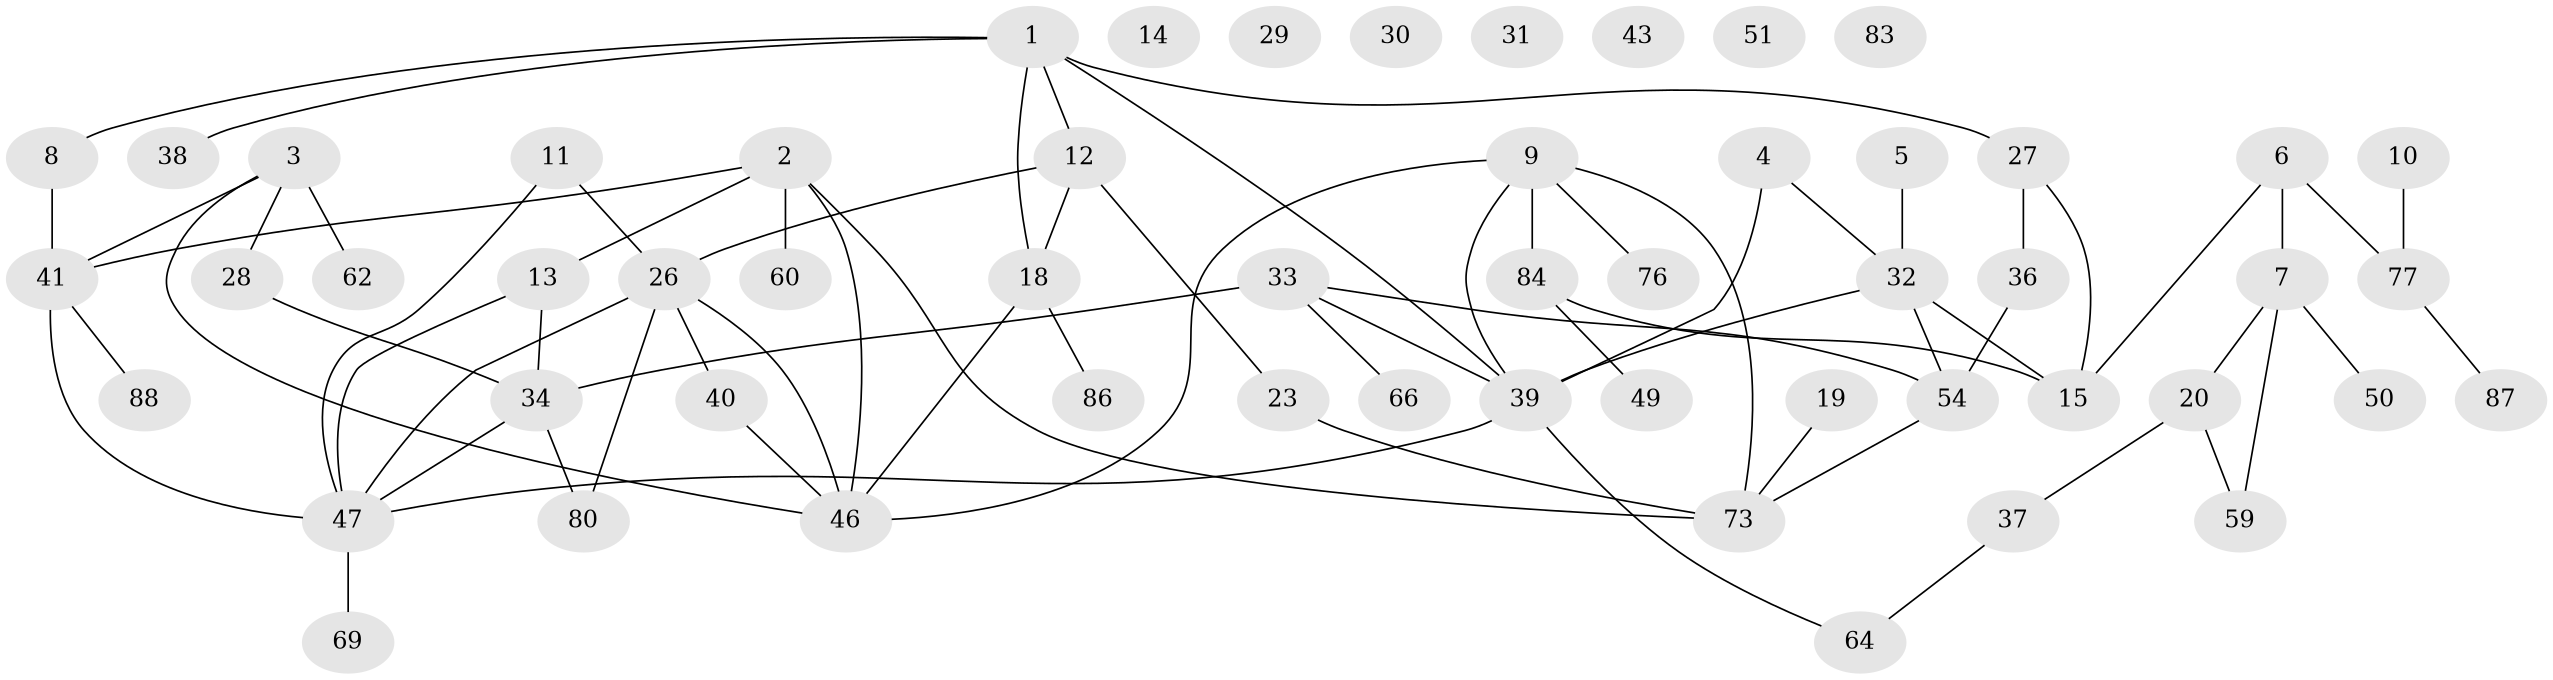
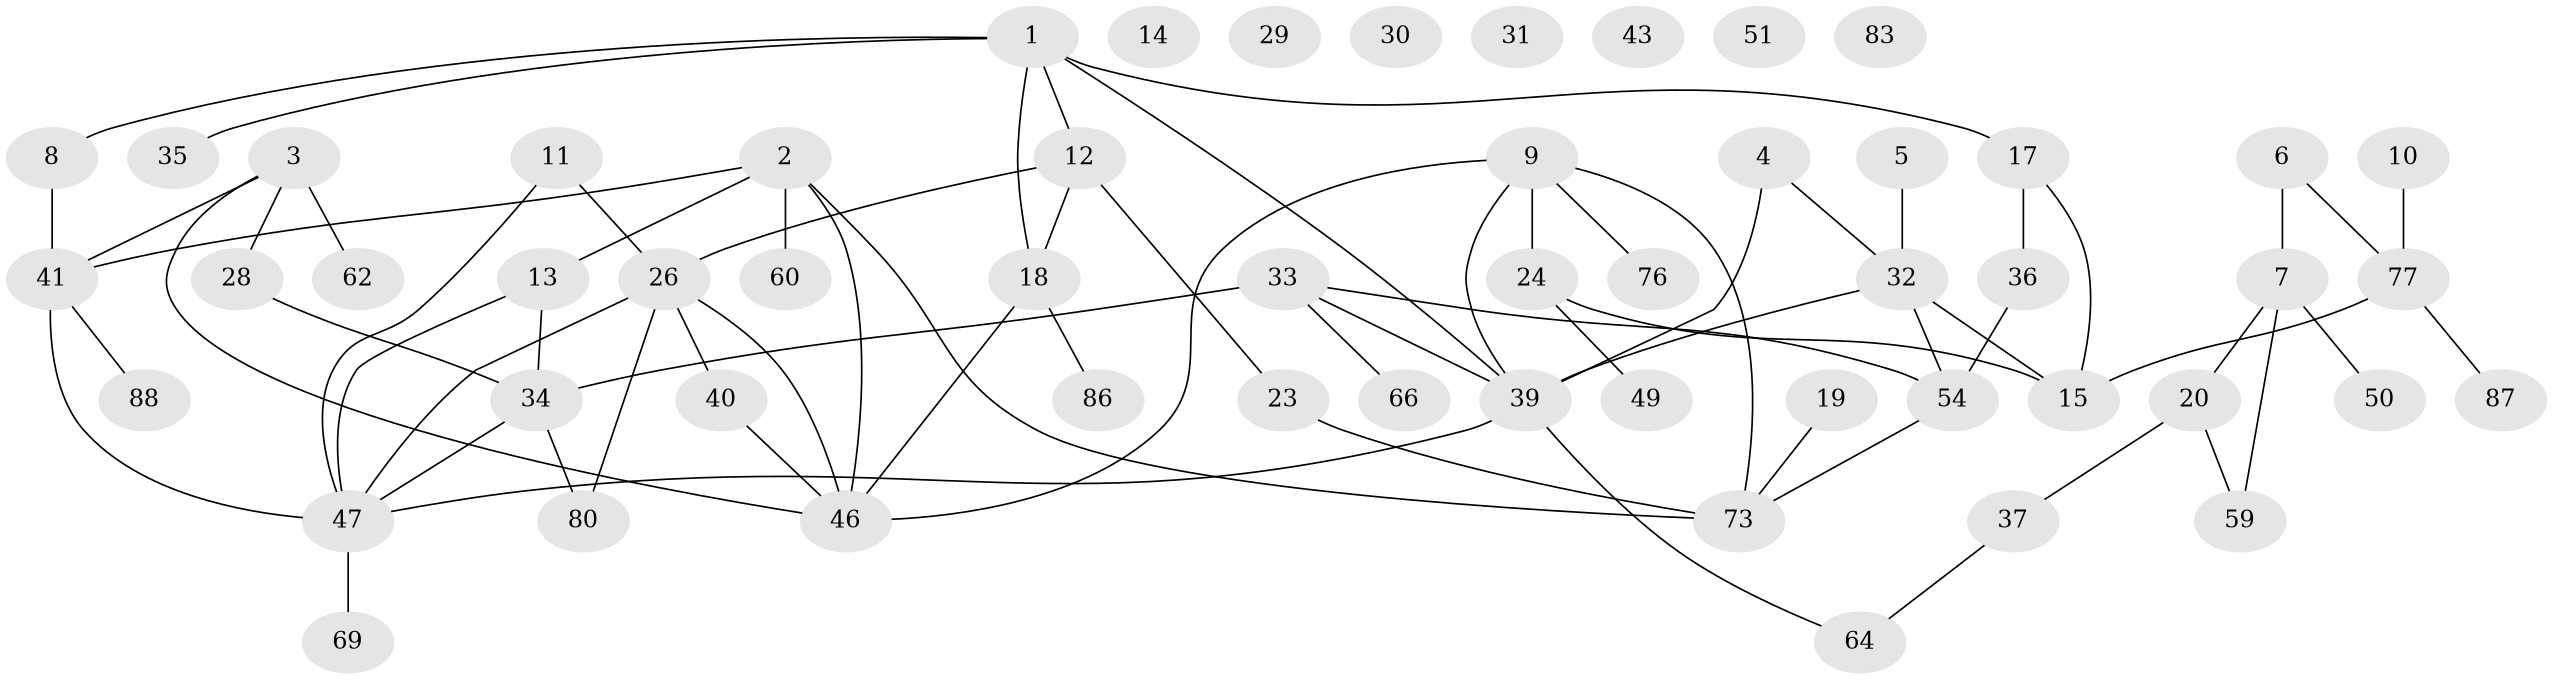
node "38": label "38" -> "35"
node "27": label "27" -> "17"
node "84": label "84" -> "24"
edge "6" -- "15": now "77" -- "15"
